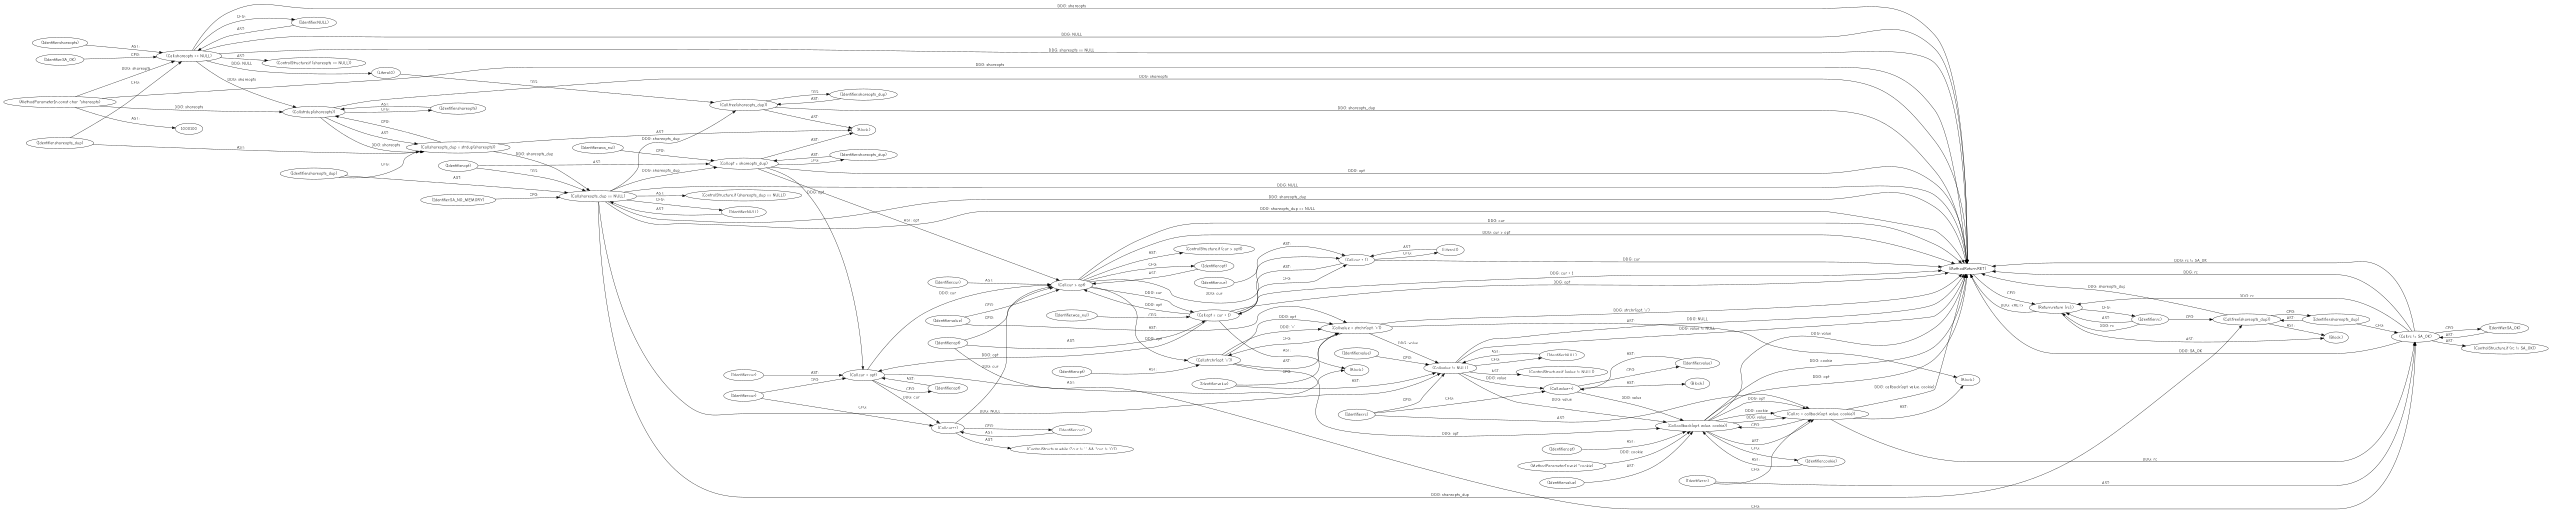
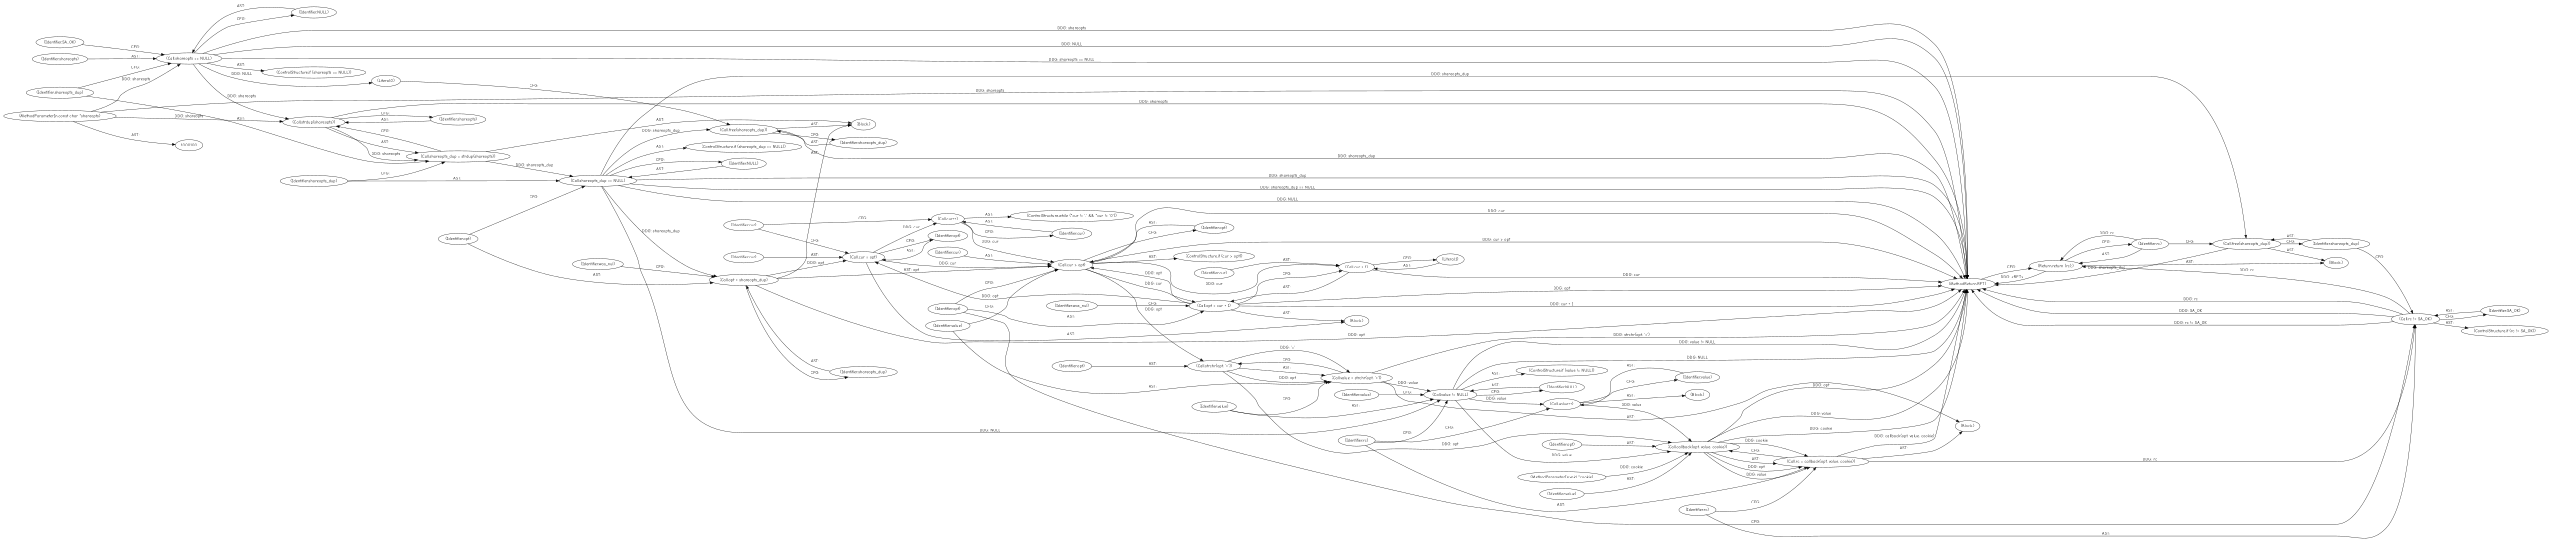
node "(Identifier,SA_NO_MEMORY)": removed
node "(Identifier,cookie)": removed
